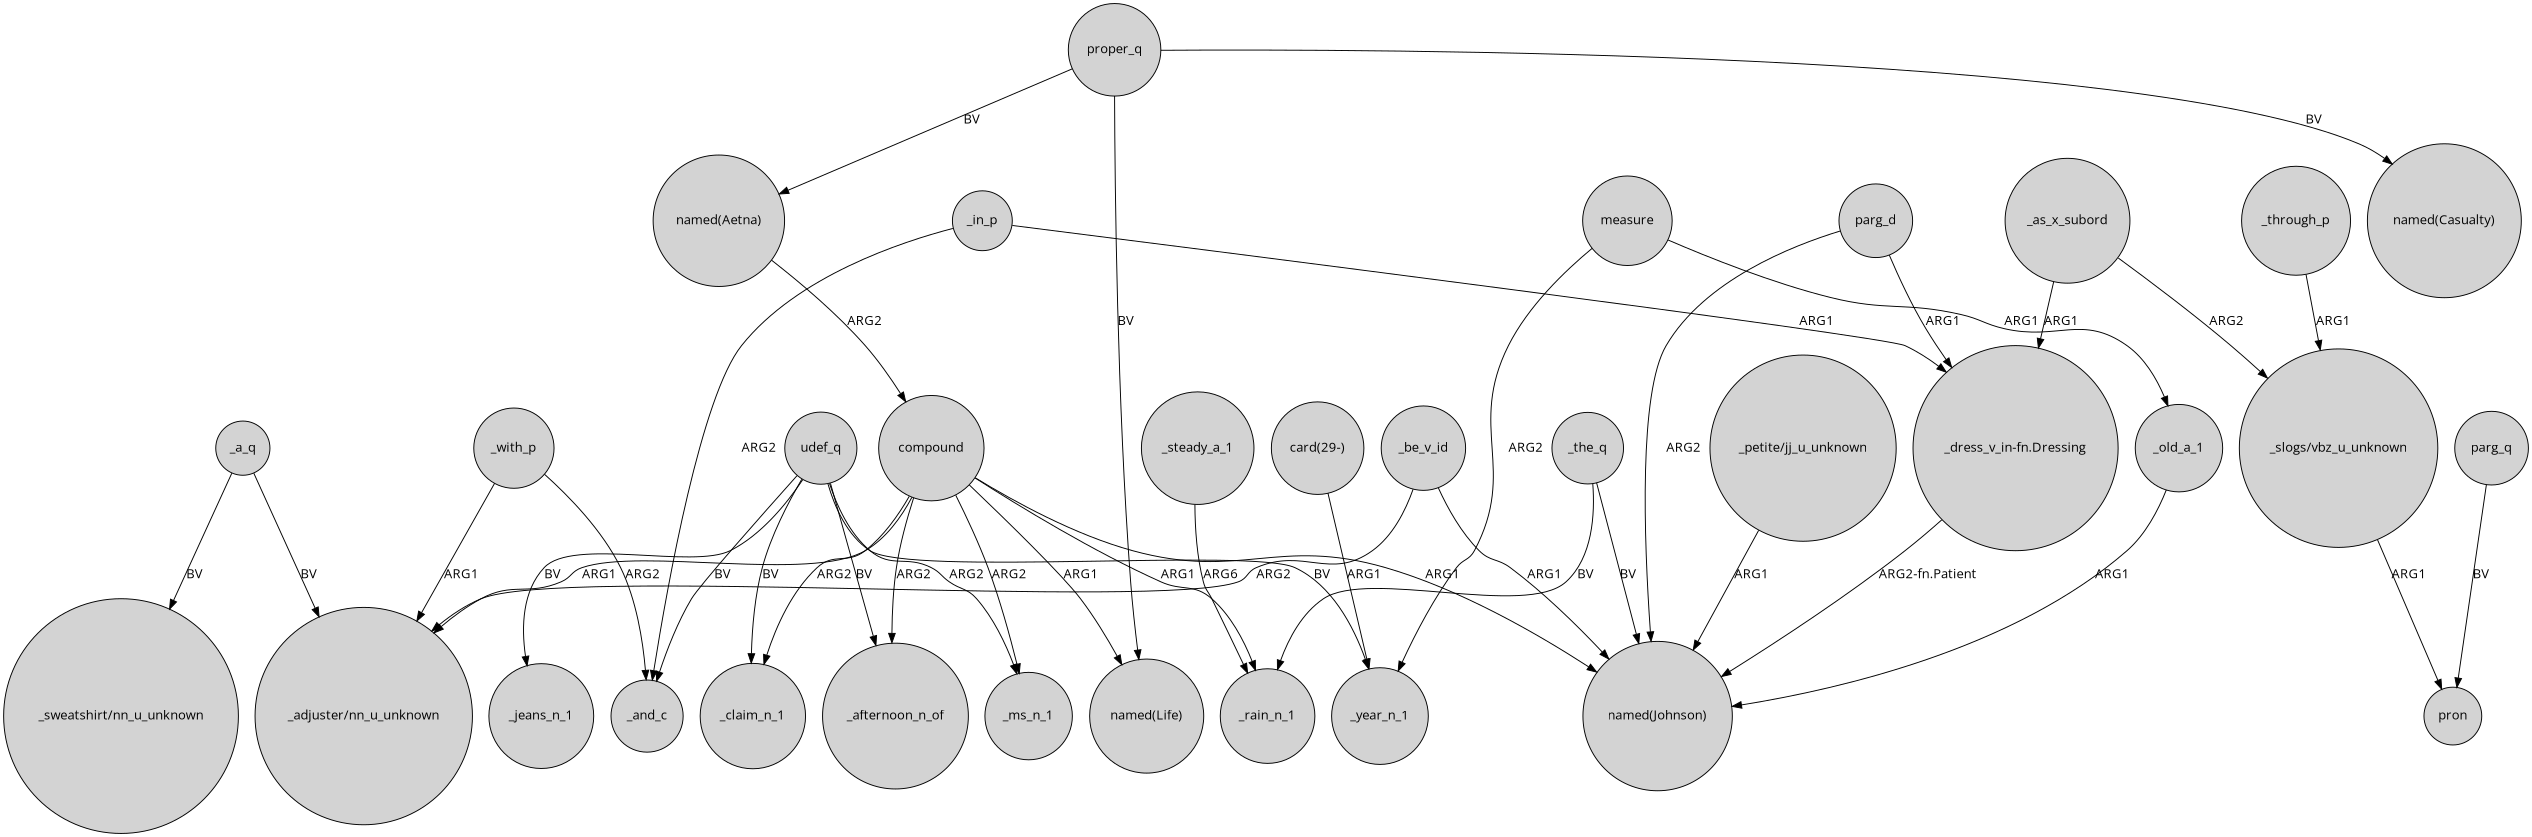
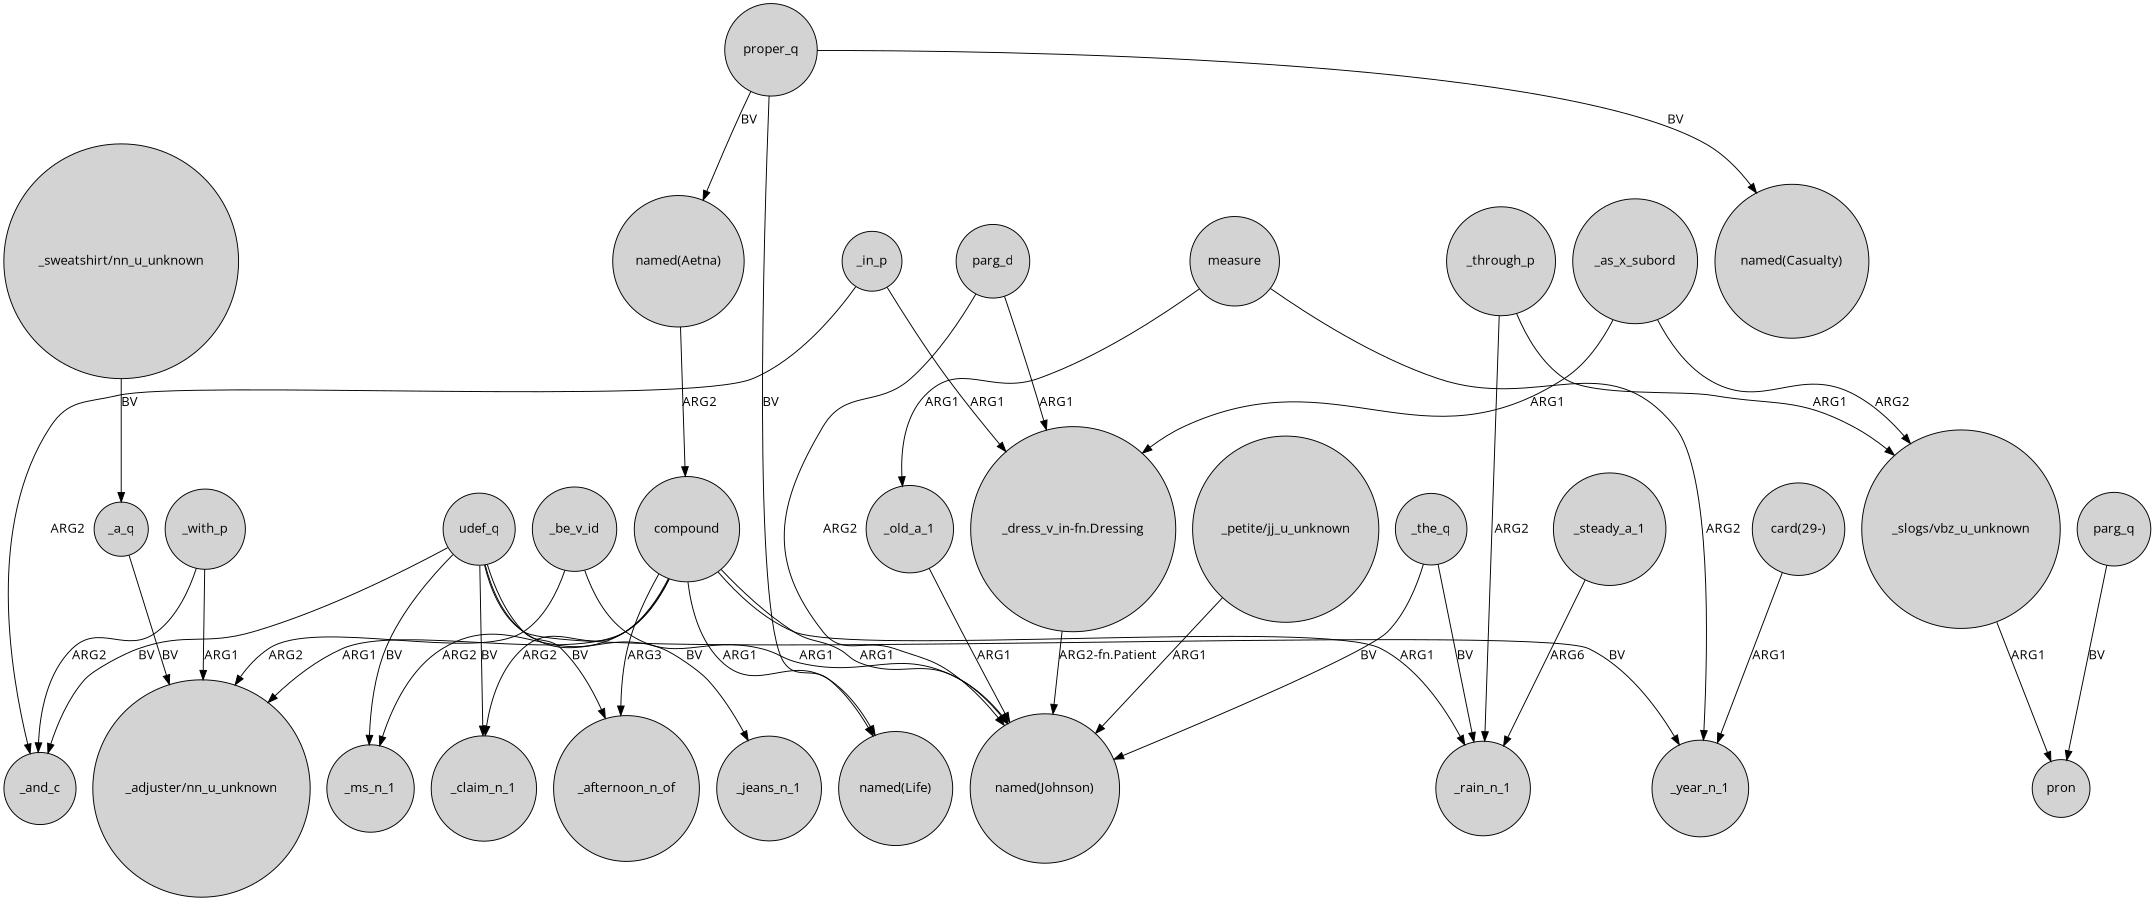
edge "_through_p" -> "_rain_n_1": added, label "ARG2"
edge "_a_q" -> "_sweatshirt/nn_u_unknown": reversed
edge "compound" -> "_afternoon_n_of": label "ARG2" -> "ARG3"
edge "udef_q" -> "_ms_n_1": label "ARG2" -> "BV"
